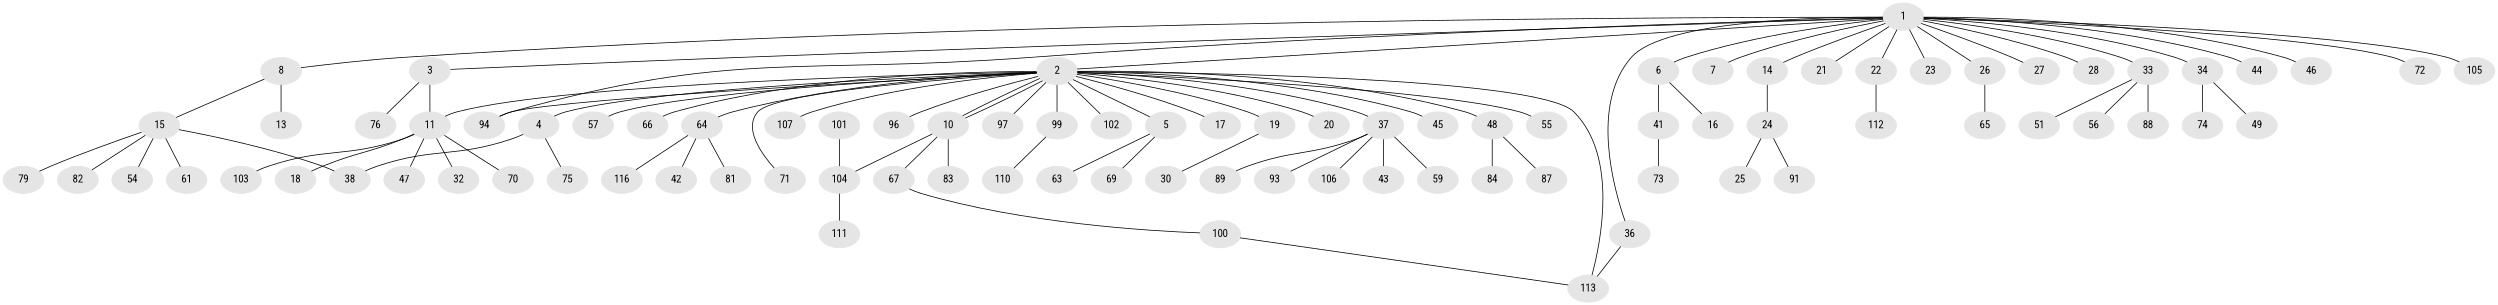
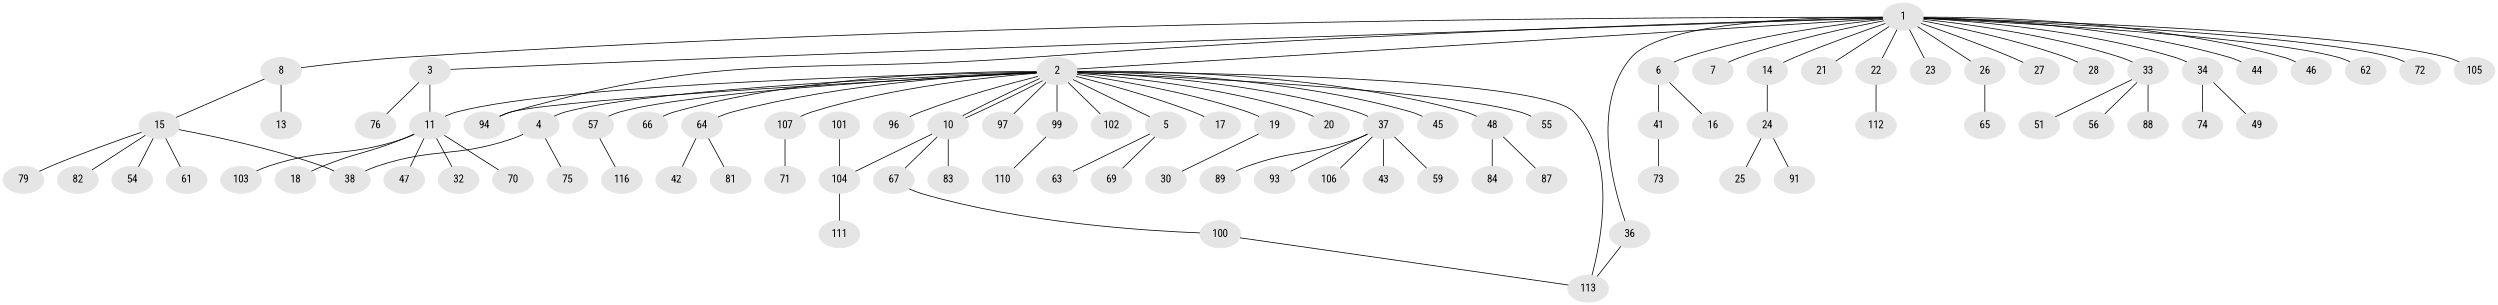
node "62": added
edge "2" -- "71": now "107" -- "71"
edge "64" -- "116": now "57" -- "116"
